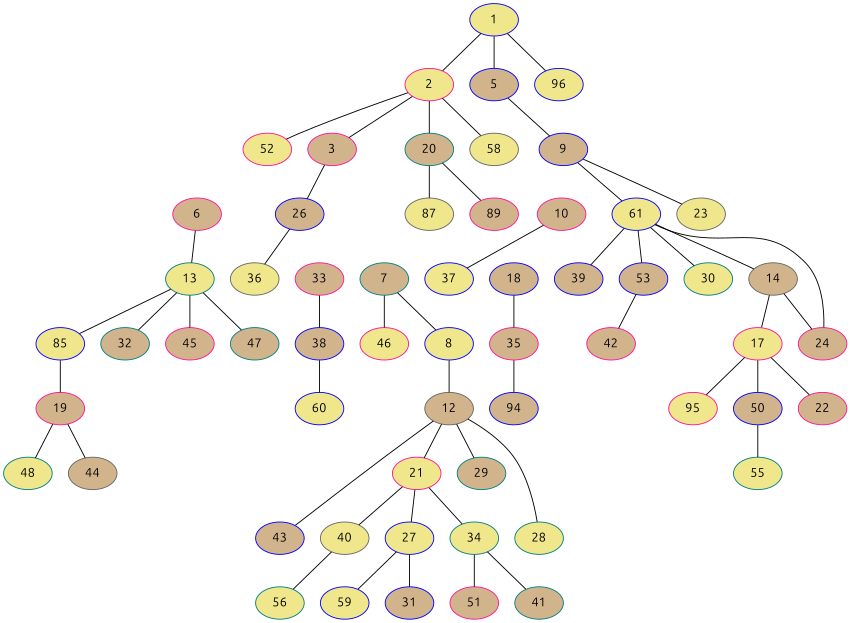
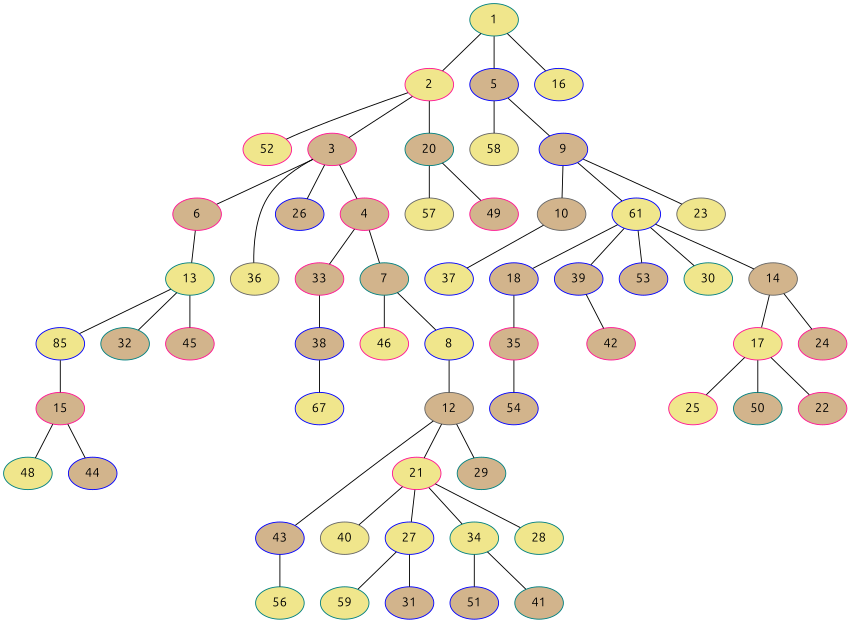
node "1": color blue -> teal
node "96": label "96" -> "16"
edge "2" -- "58": now "5" -- "58"
edge "3" -- "6": added
edge "9" -- "10": added
node "4": added
node "87": label "87" -> "57"
node "89": label "89" -> "49"
node "10": color deeppink -> gray40
edge "61" -- "24": now "61" -- "18"
edge "26" -- "36": now "3" -- "36"
edge "53" -- "42": now "39" -- "42"
node "47": removed
node "19": label "19" -> "15"
node "60": label "60" -> "67"
node "94": label "94" -> "54"
node "95": label "95" -> "25"
node "50": color blue -> teal
edge "12" -- "28": now "21" -- "28"
node "44": color gray40 -> blue
node "55": removed
edge "40" -- "56": now "43" -- "56"
node "59": color blue -> teal
node "51": color deeppink -> blue
